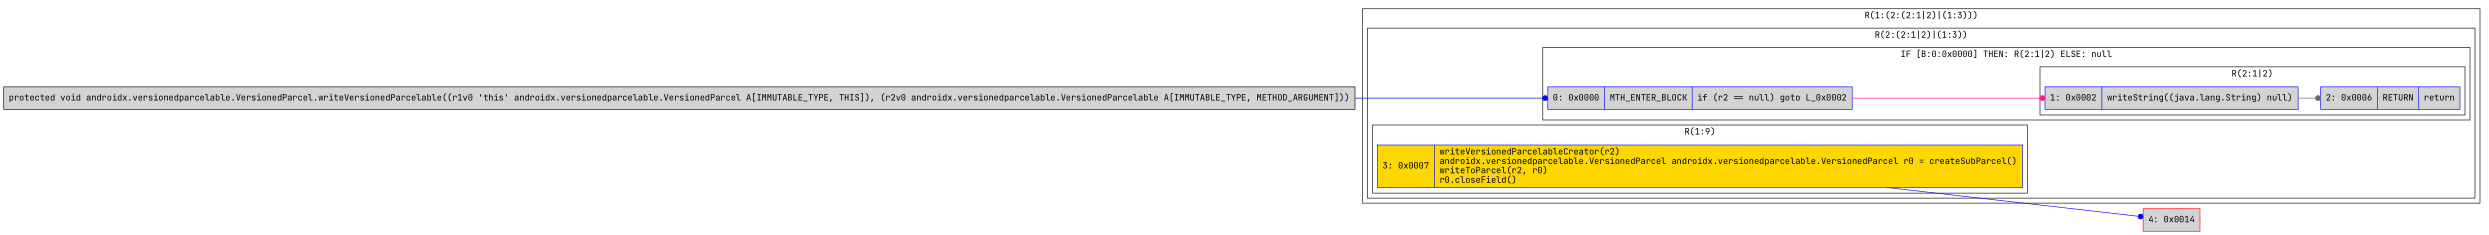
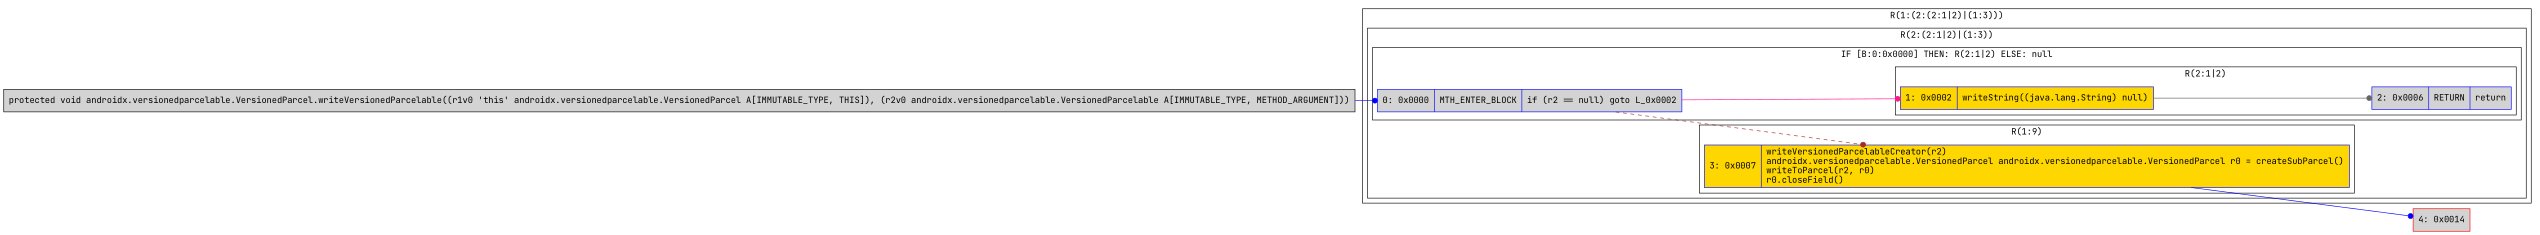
node "1: 0x0002": fillcolor lightgrey -> gold
edge "0: 0x0000" -> "3: 0x0007": added
